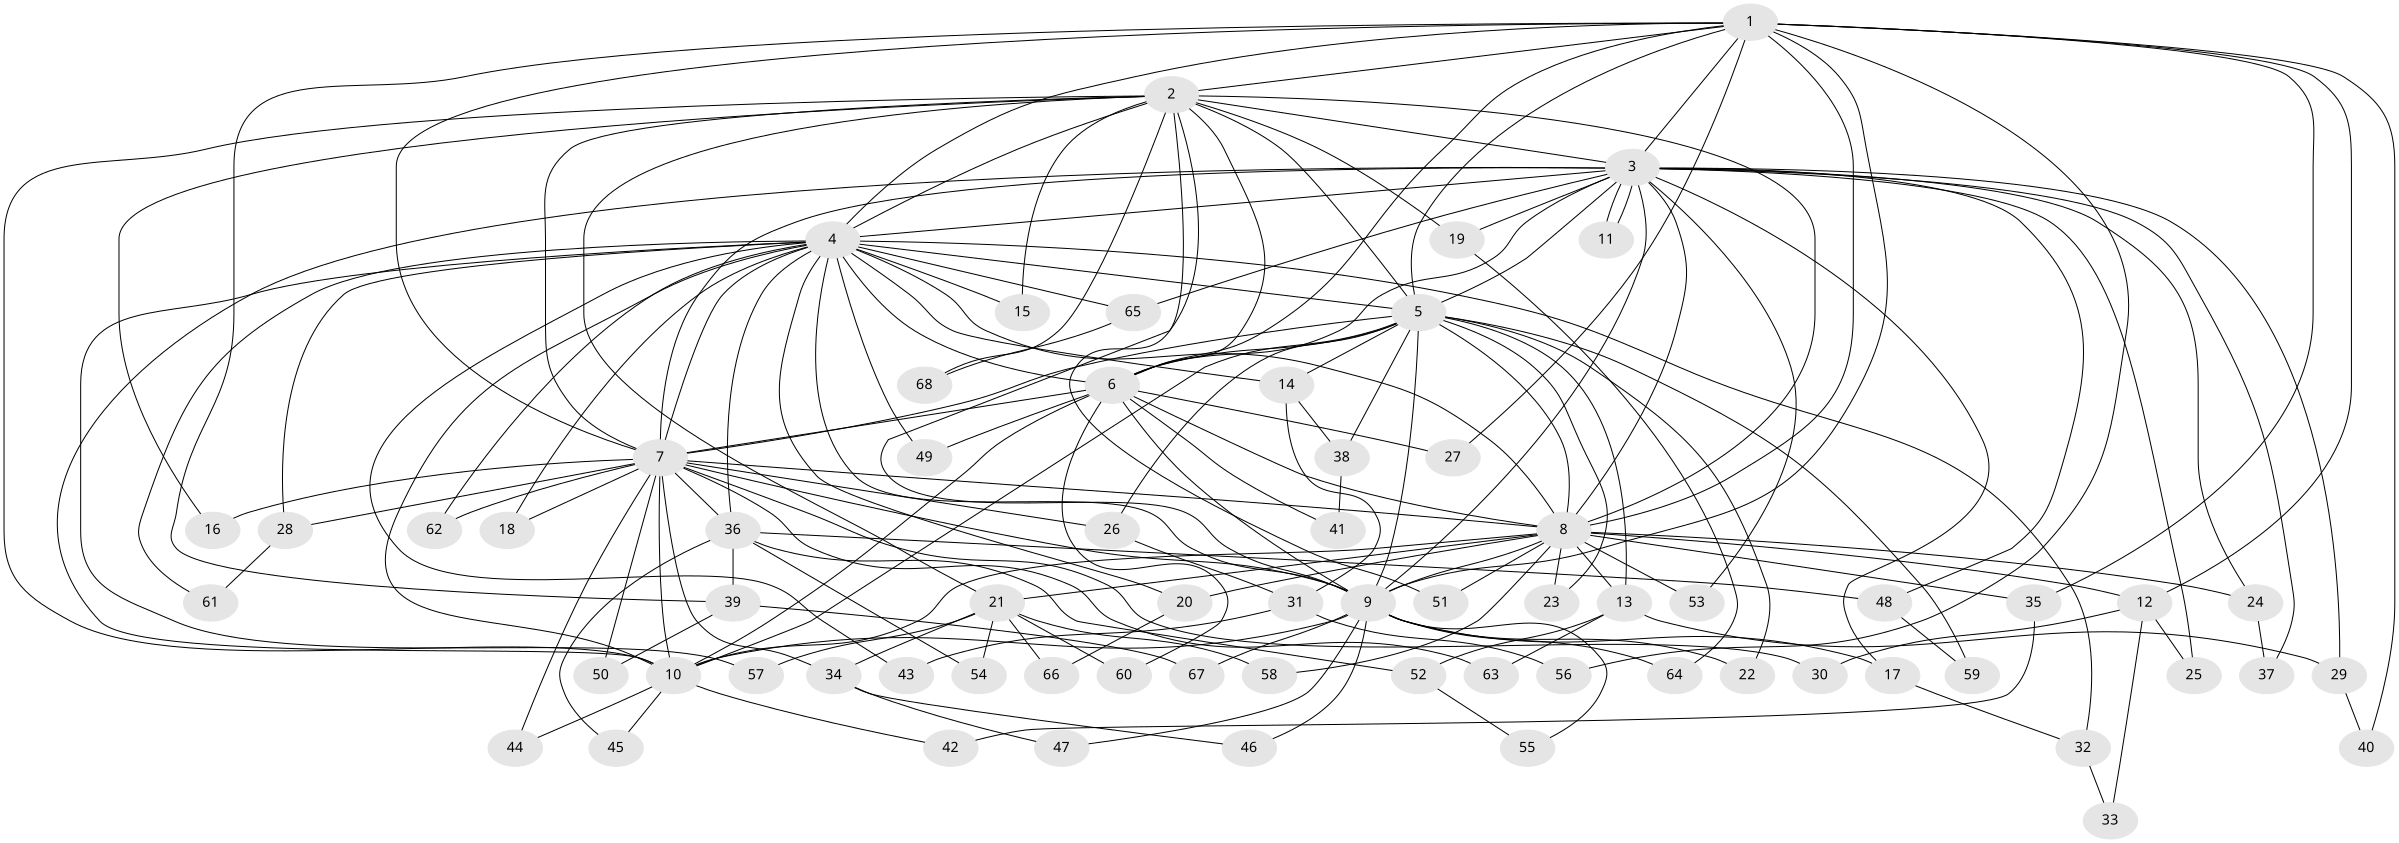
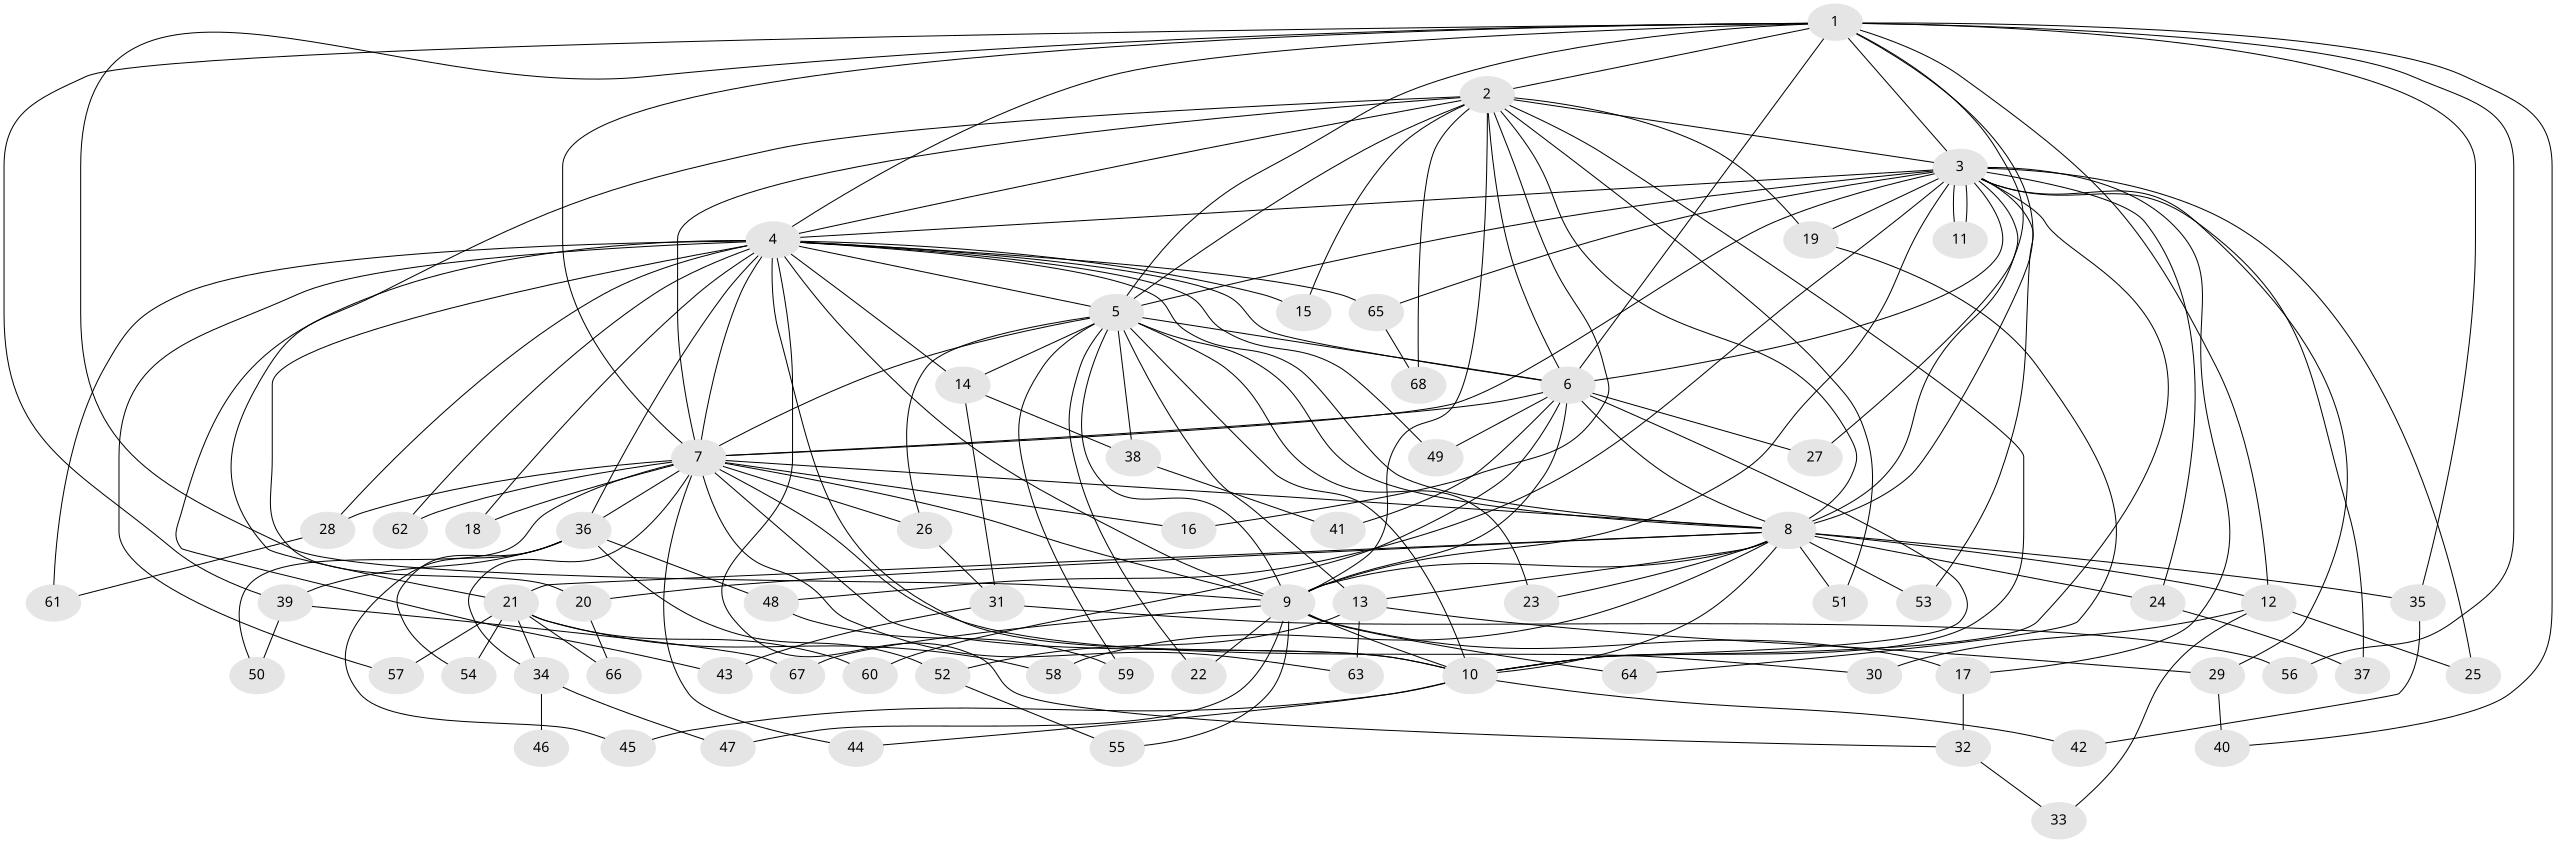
edge "9" -- "46": removed
